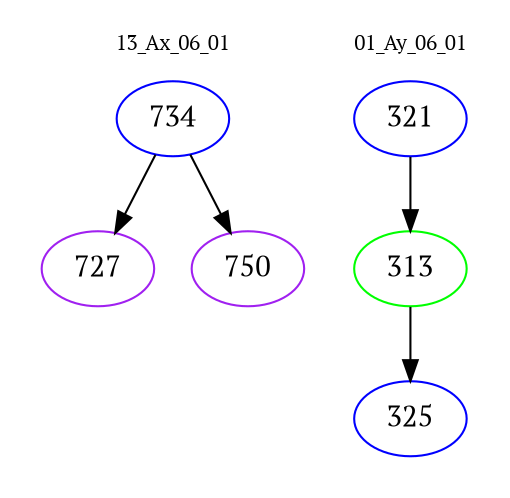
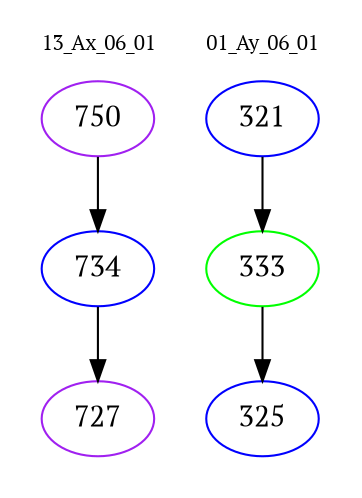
edge "734" -> "750": reversed
node "313": label "313" -> "333"
